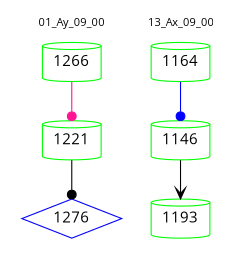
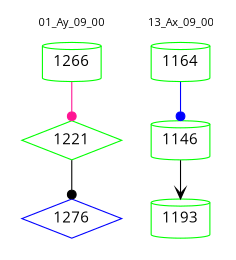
node "1221": shape cylinder -> diamond
